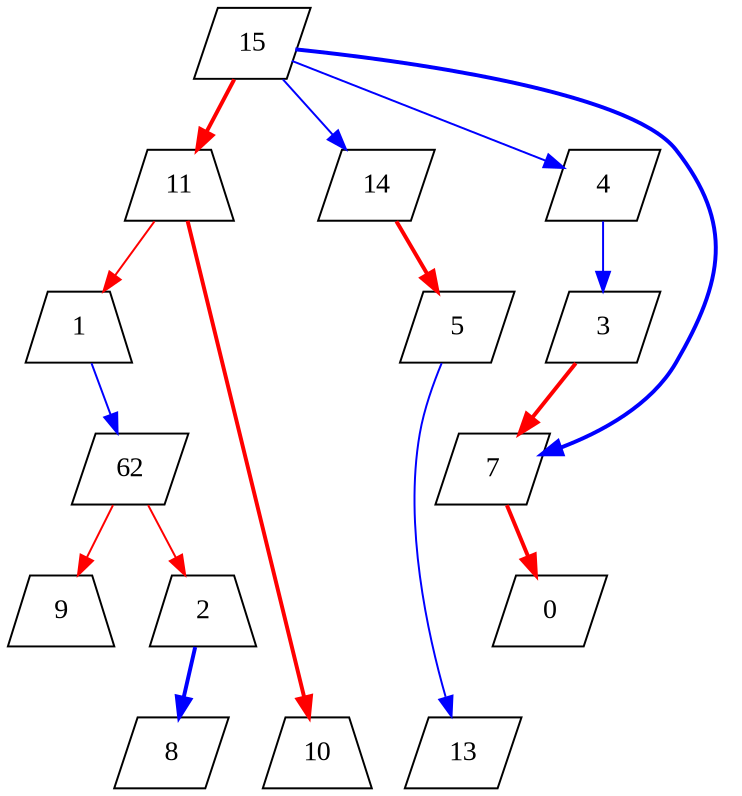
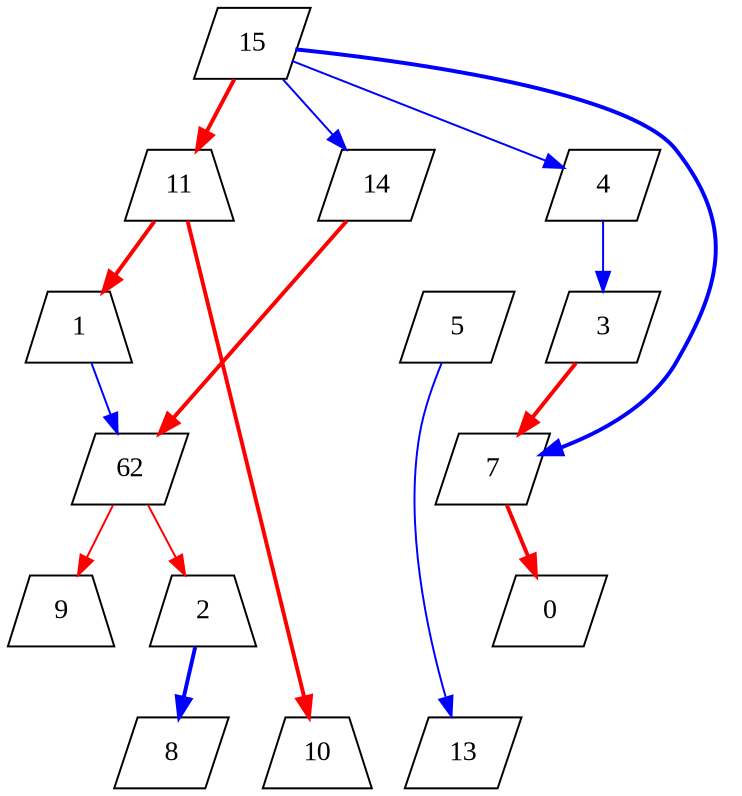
edge "11" -> "1": style solid -> bold
edge "14" -> "5": now "14" -> "62"
